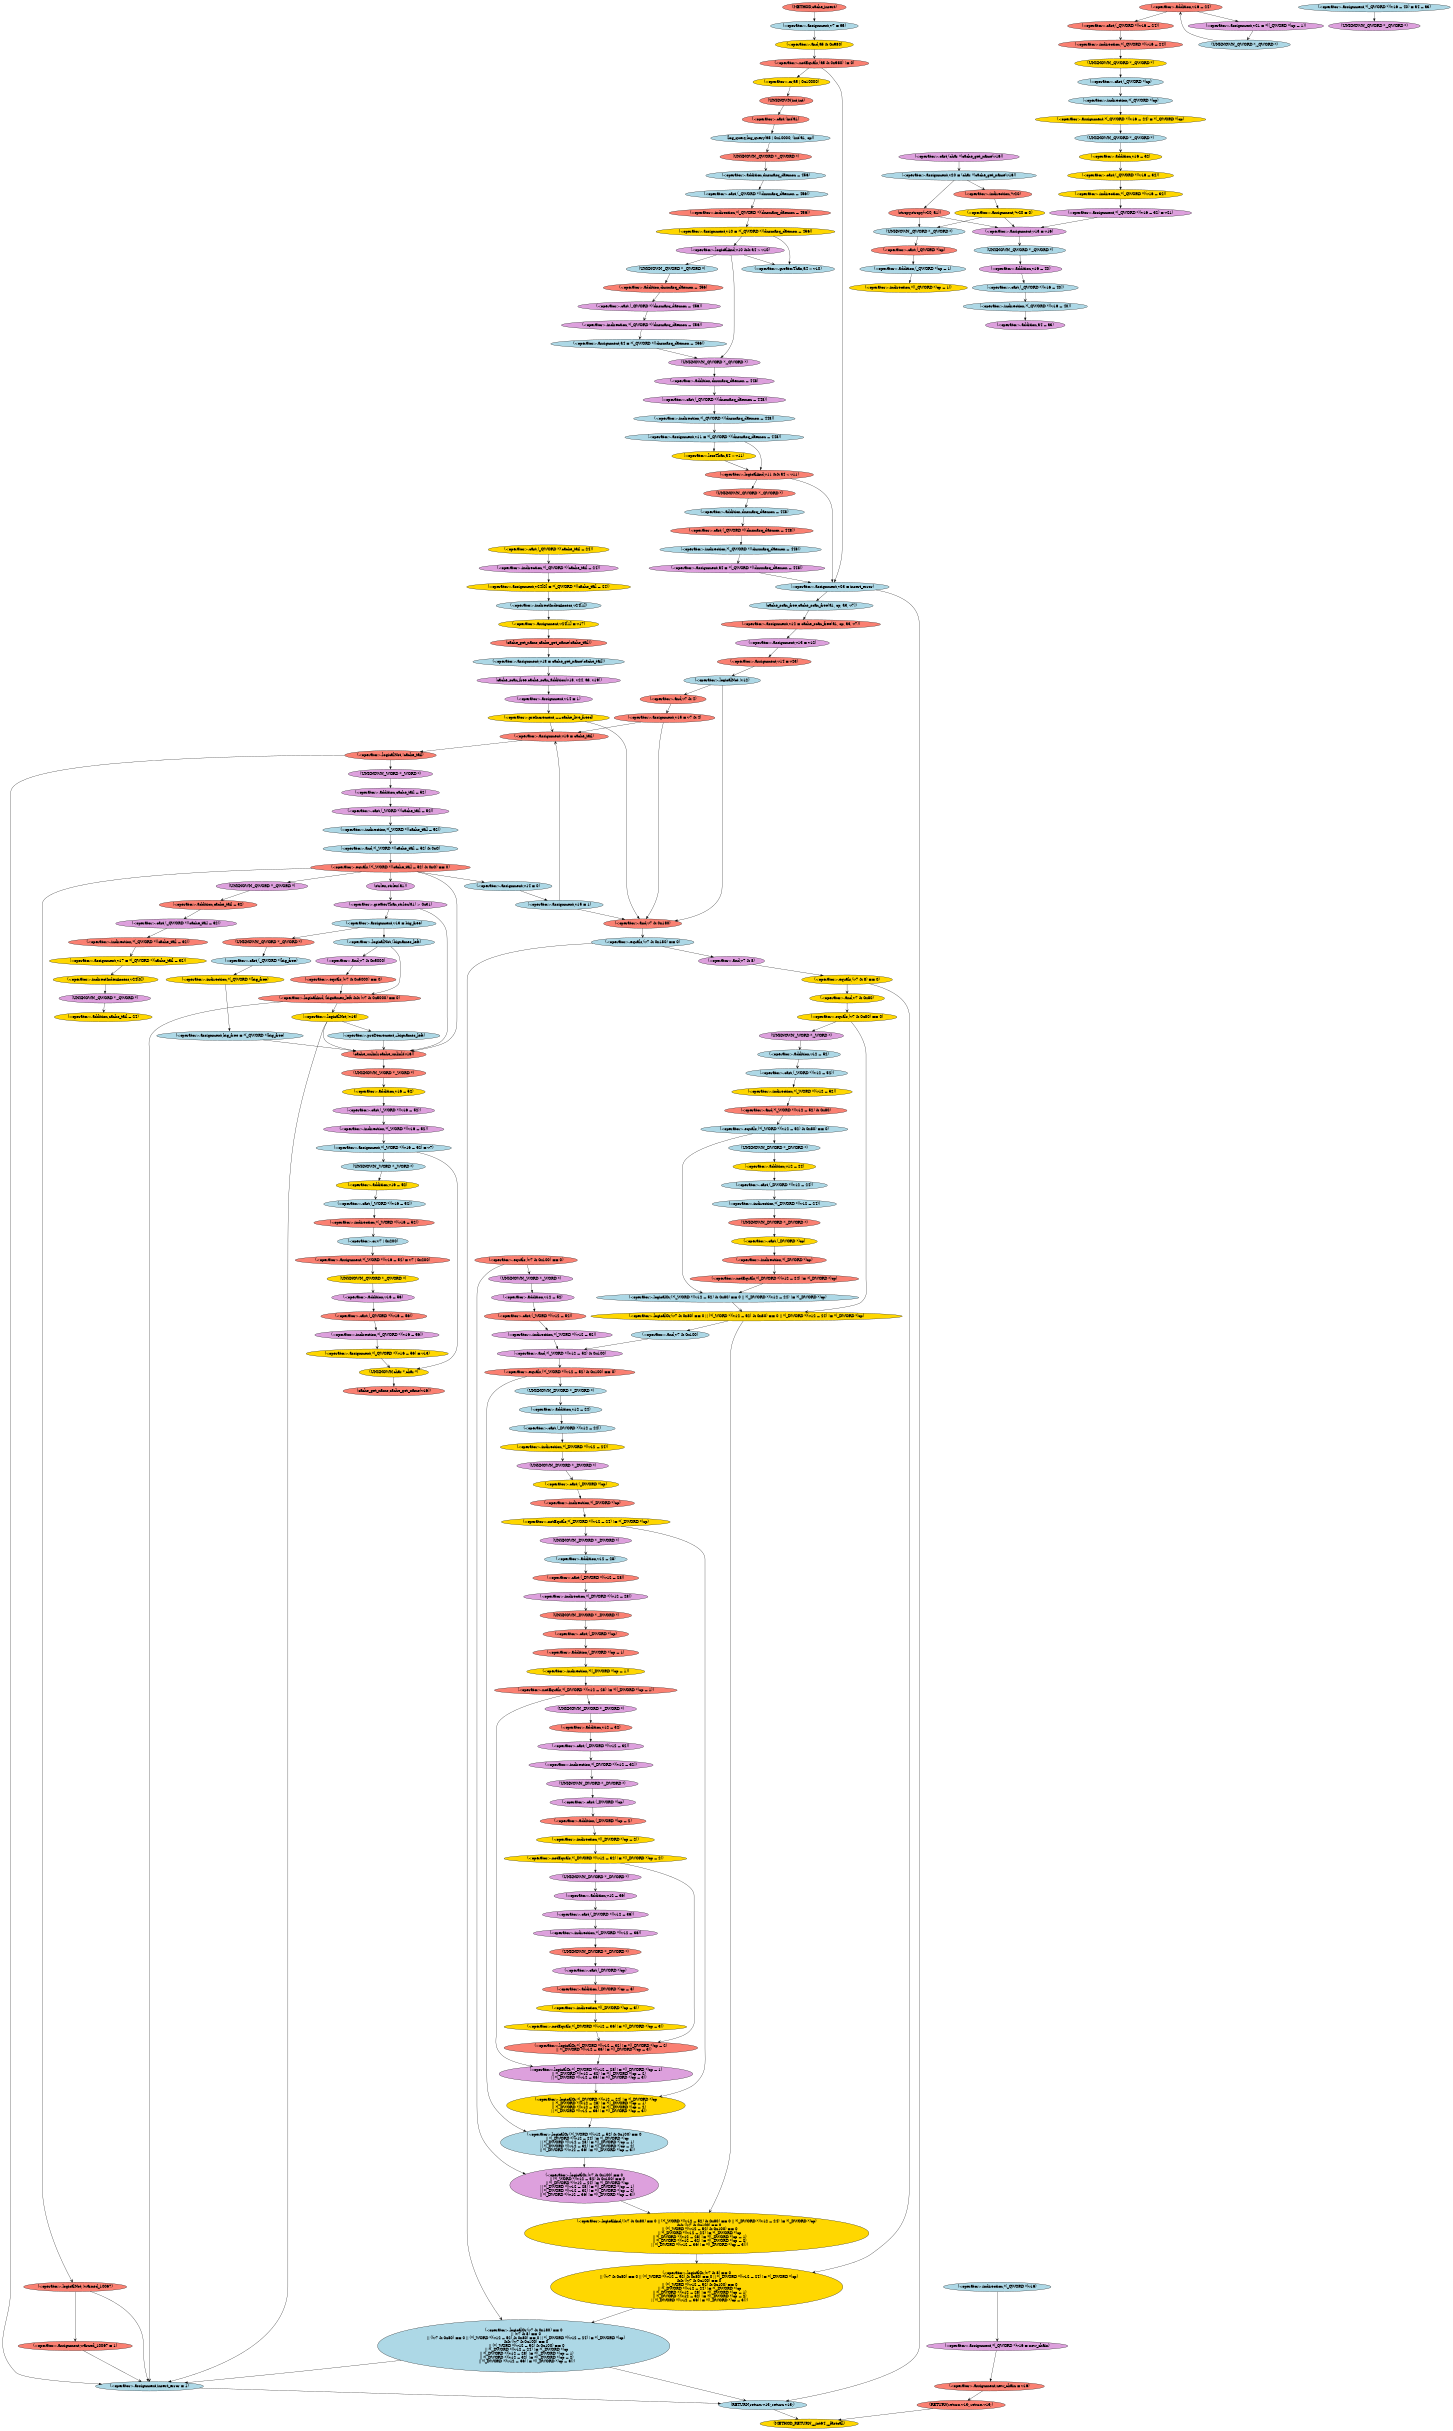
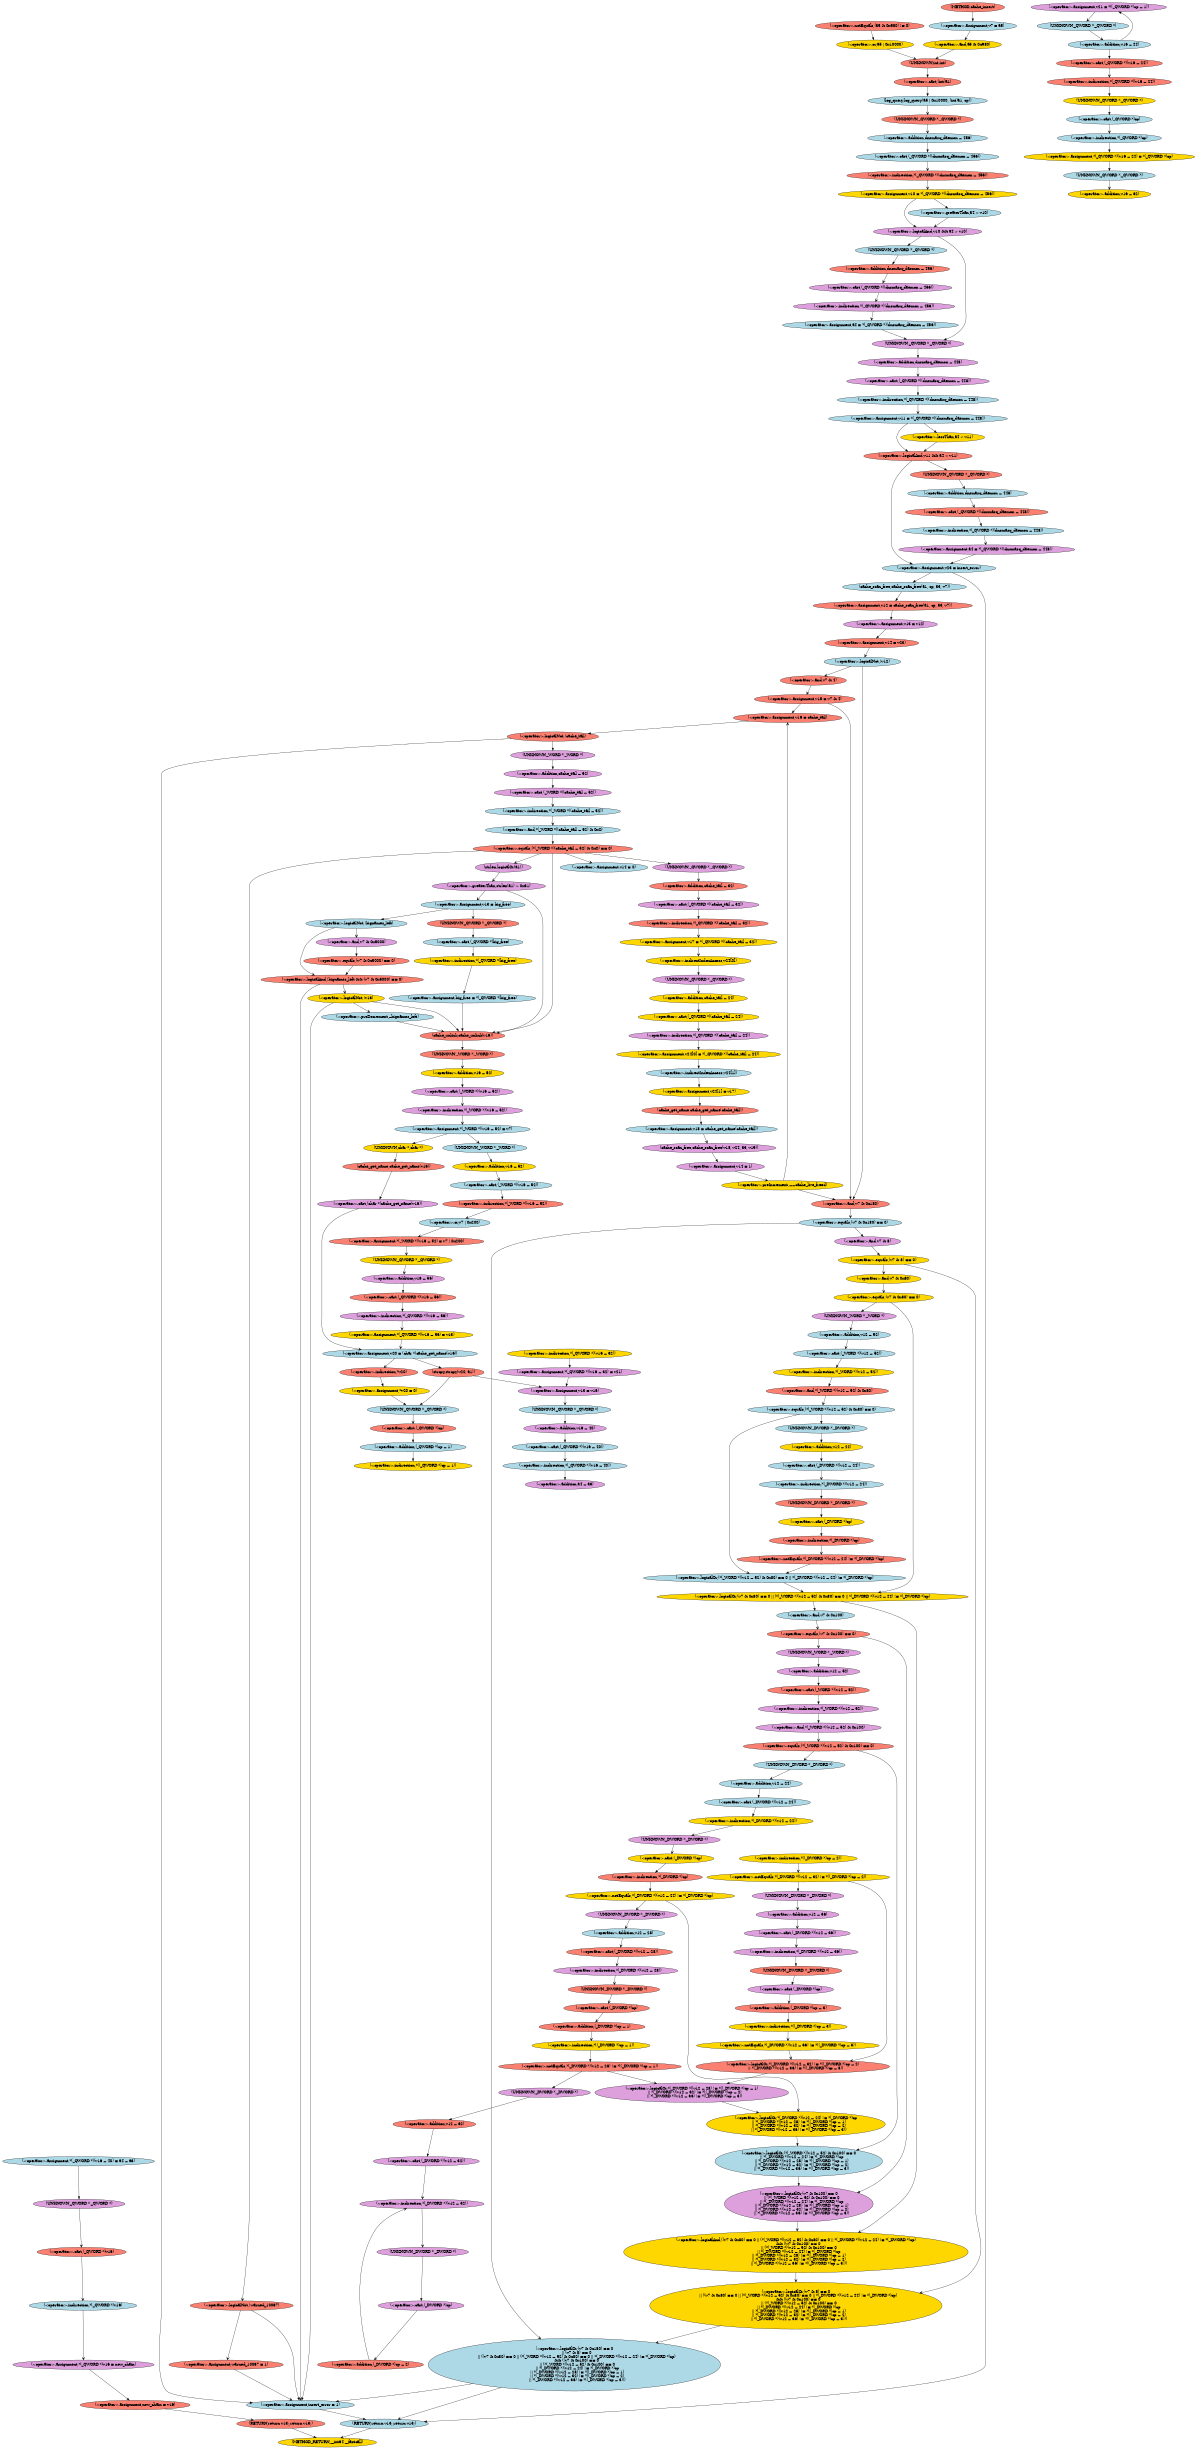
node "(<operator>.addition,v16 + 24)": fillcolor salmon -> lightblue
edge "(<operator>.and,a5 & 0x980)" -> "(<operator>.notEquals,(a5 & 0x980) != 0)": now "(<operator>.and,a5 & 0x980)" -> "(UNKNOWN,int,int)"
node "(<operator>.cast,(_QWORD *)(v16 + 32))": removed
edge "(<operator>.assignment,*v20 = 0)" -> "(<operator>.assignment,v13 = v16)": removed
edge "(<operator>.logicalAnd,v10 && a4 > v10)" -> "(<operator>.greaterThan,a4 > v10)": reversed
edge "(<operator>.notEquals,(a5 & 0x980) != 0)" -> "(<operator>.assignment,v23 = insert_error)": removed
node "(cache_scan_free,cache_scan_addition(v18, v24, a3, v19))": label "(cache_scan_free,cache_scan_addition(v18, v24, a3, v19))" -> "(cache_scan_free,cache_scan_free(v18, v24, a3, v19))"
node "(strlen,strlen(a1))": label "(strlen,strlen(a1))" -> "(strlen,logicalOr(a1))"
node "(<operator>.assignment,v15 = 1)": removed
edge "(<operator>.addition,cache_tail + 24)" -> "(<operator>.cast,(_QWORD *)(cache_tail + 24))": added
edge "(cache_get_name,cache_get_name(v16))" -> "(<operator>.cast,(char *)cache_get_name(v16))": added
edge "(<operator>.and,v7 & 0x100)" -> "(<operator>.and,*(_WORD *)(v12 + 52) & 0x100)": now "(<operator>.and,v7 & 0x100)" -> "(<operator>.equals,(v7 & 0x100) == 0)"
edge "(<operator>.assignment,*(_QWORD *)(v16 + 56) = v13)" -> "(UNKNOWN,char *,char *)": now "(<operator>.assignment,*(_QWORD *)(v16 + 56) = v13)" -> "(<operator>.assignment,v20 = (char *)cache_get_name(v16))"
edge "(<operator>.addition,(_DWORD *)cp + 2)" -> "(<operator>.indirection,*((_DWORD *)cp + 2))": now "(<operator>.addition,(_DWORD *)cp + 2)" -> "(<operator>.indirection,*(_DWORD *)(v12 + 32))"
node "(<operator>.cast,(_QWORD *)v16)": added
